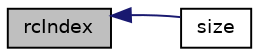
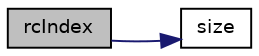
edge "size" -> "rcIndex": reversed
